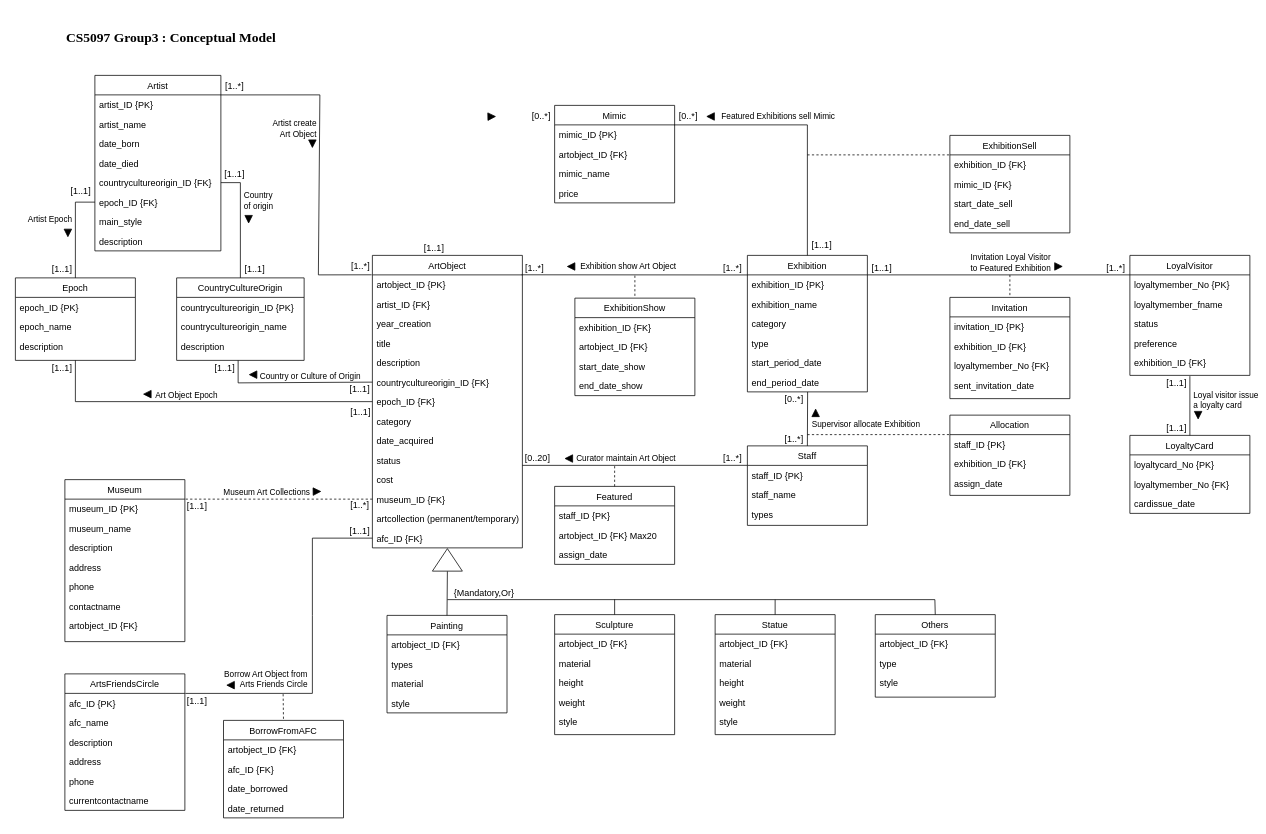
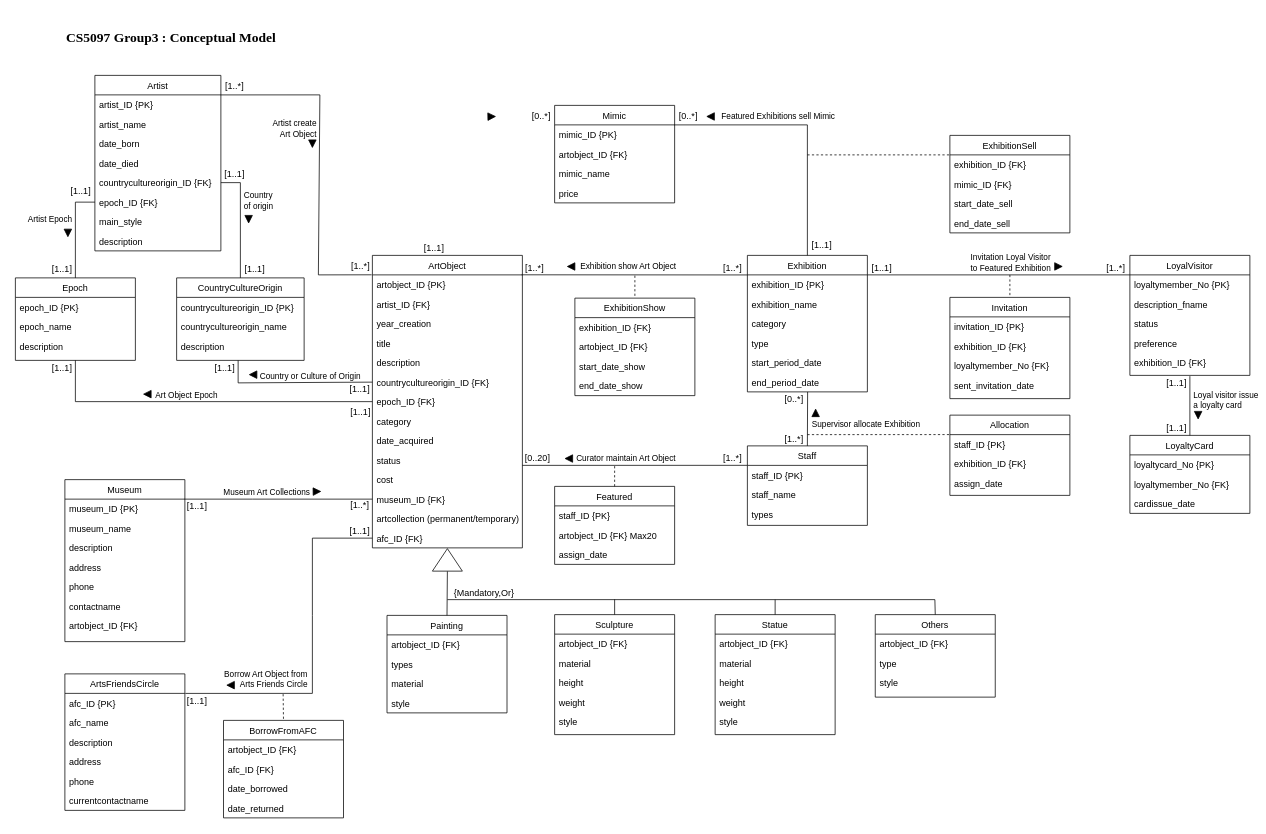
node "loyaltymember_fname": label "loyaltymember_fname" -> "description_fname"
edge "museum_ID {FK}" -- "museum_ID {PK}": style dashed -> solid
